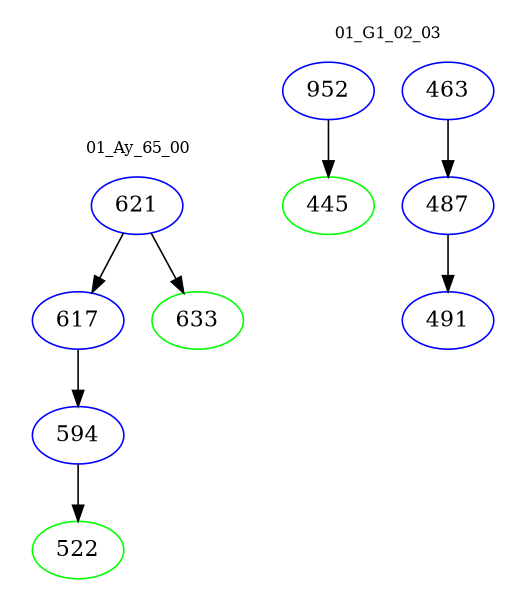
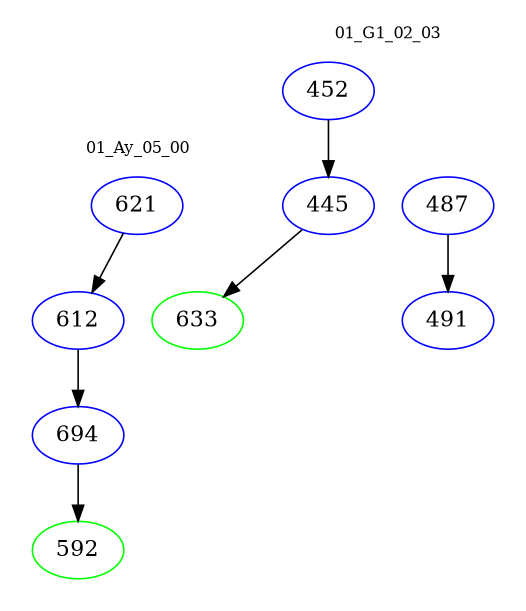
node "952": label "952" -> "452"
node "463": removed
cluster "01_Ay_65_00": label "01_Ay_65_00" -> "01_Ay_05_00"
node "445": color green -> blue
edge "621" -> "633": now "445" -> "633"
node "617": label "617" -> "612"
node "594": label "594" -> "694"
node "522": label "522" -> "592"
